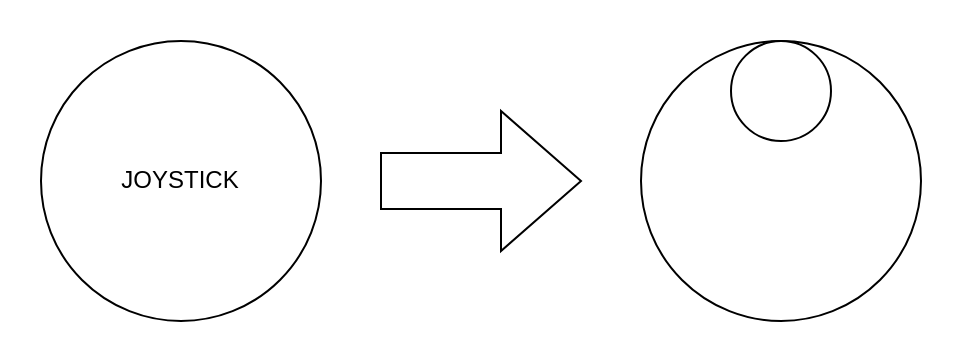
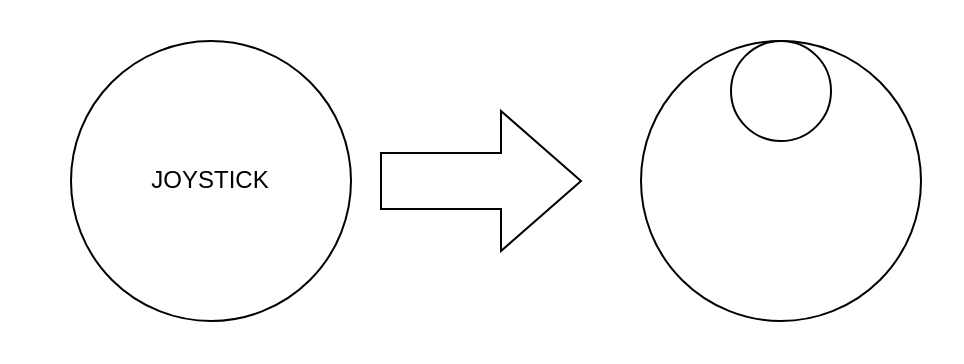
node "JOYSTICK": moved (181, 181) -> (211, 181)
